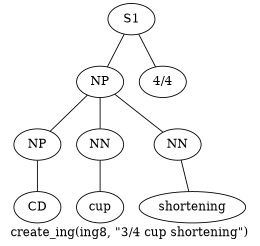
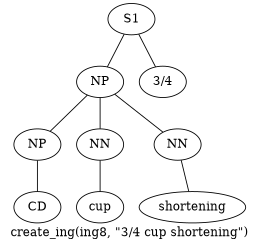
node "4/4": label "4/4" -> "3/4"
